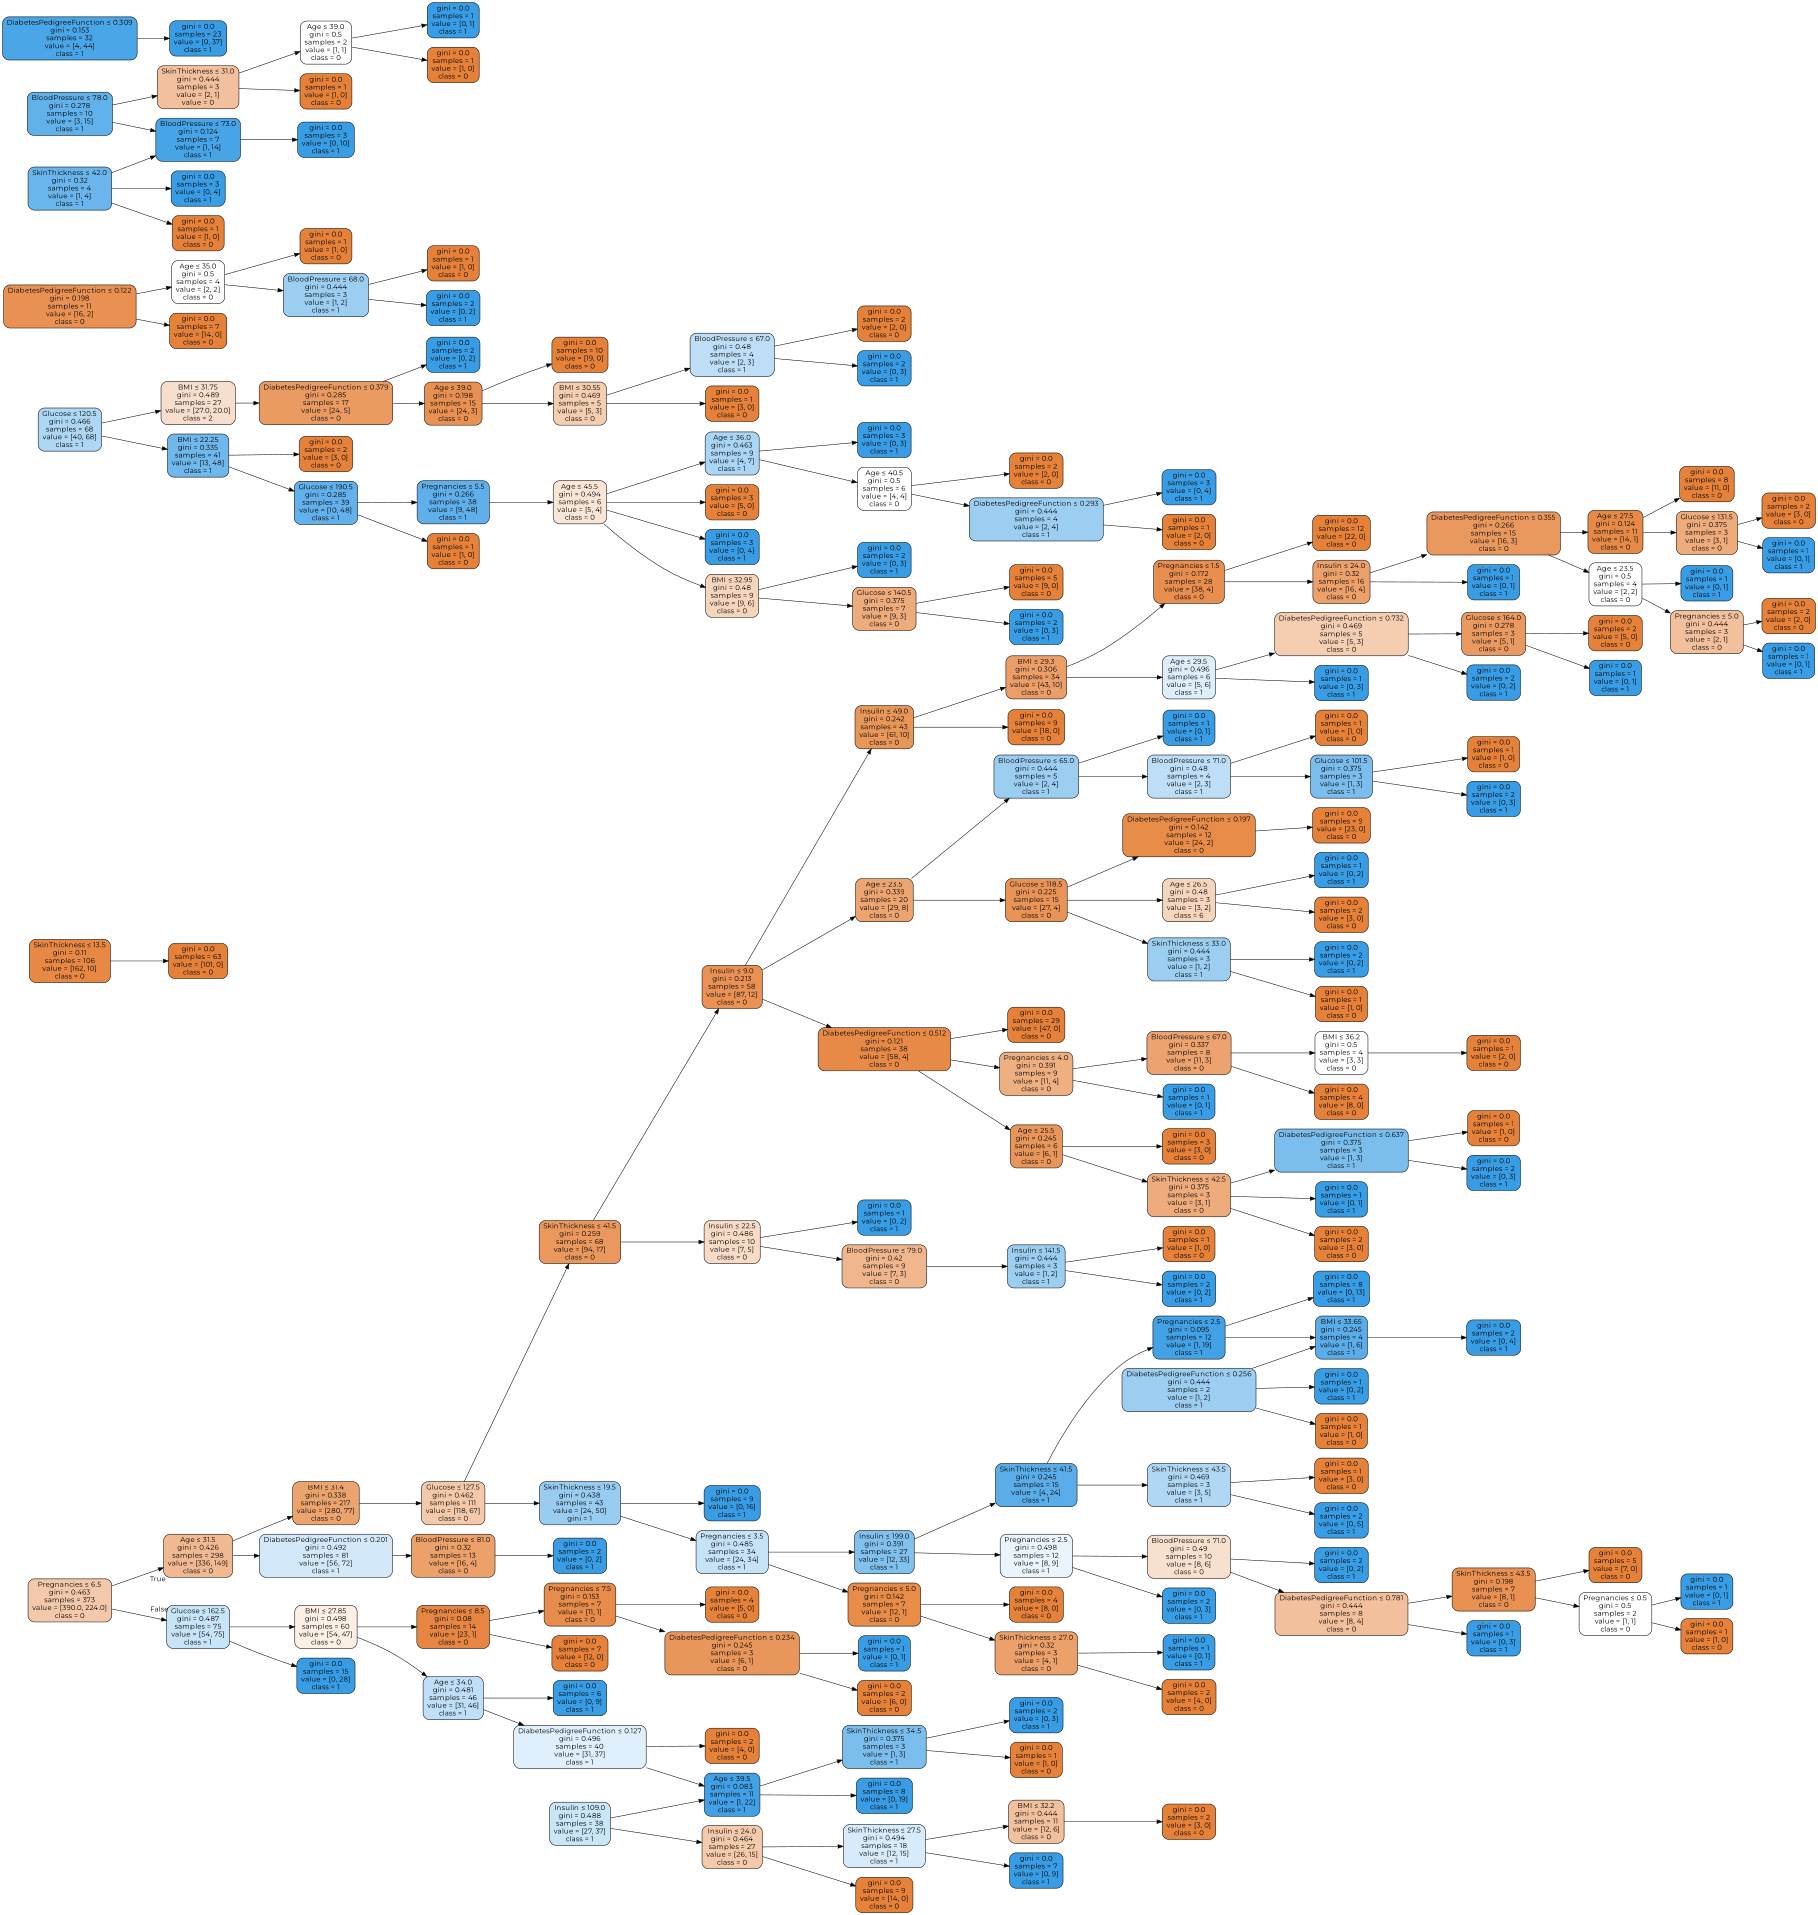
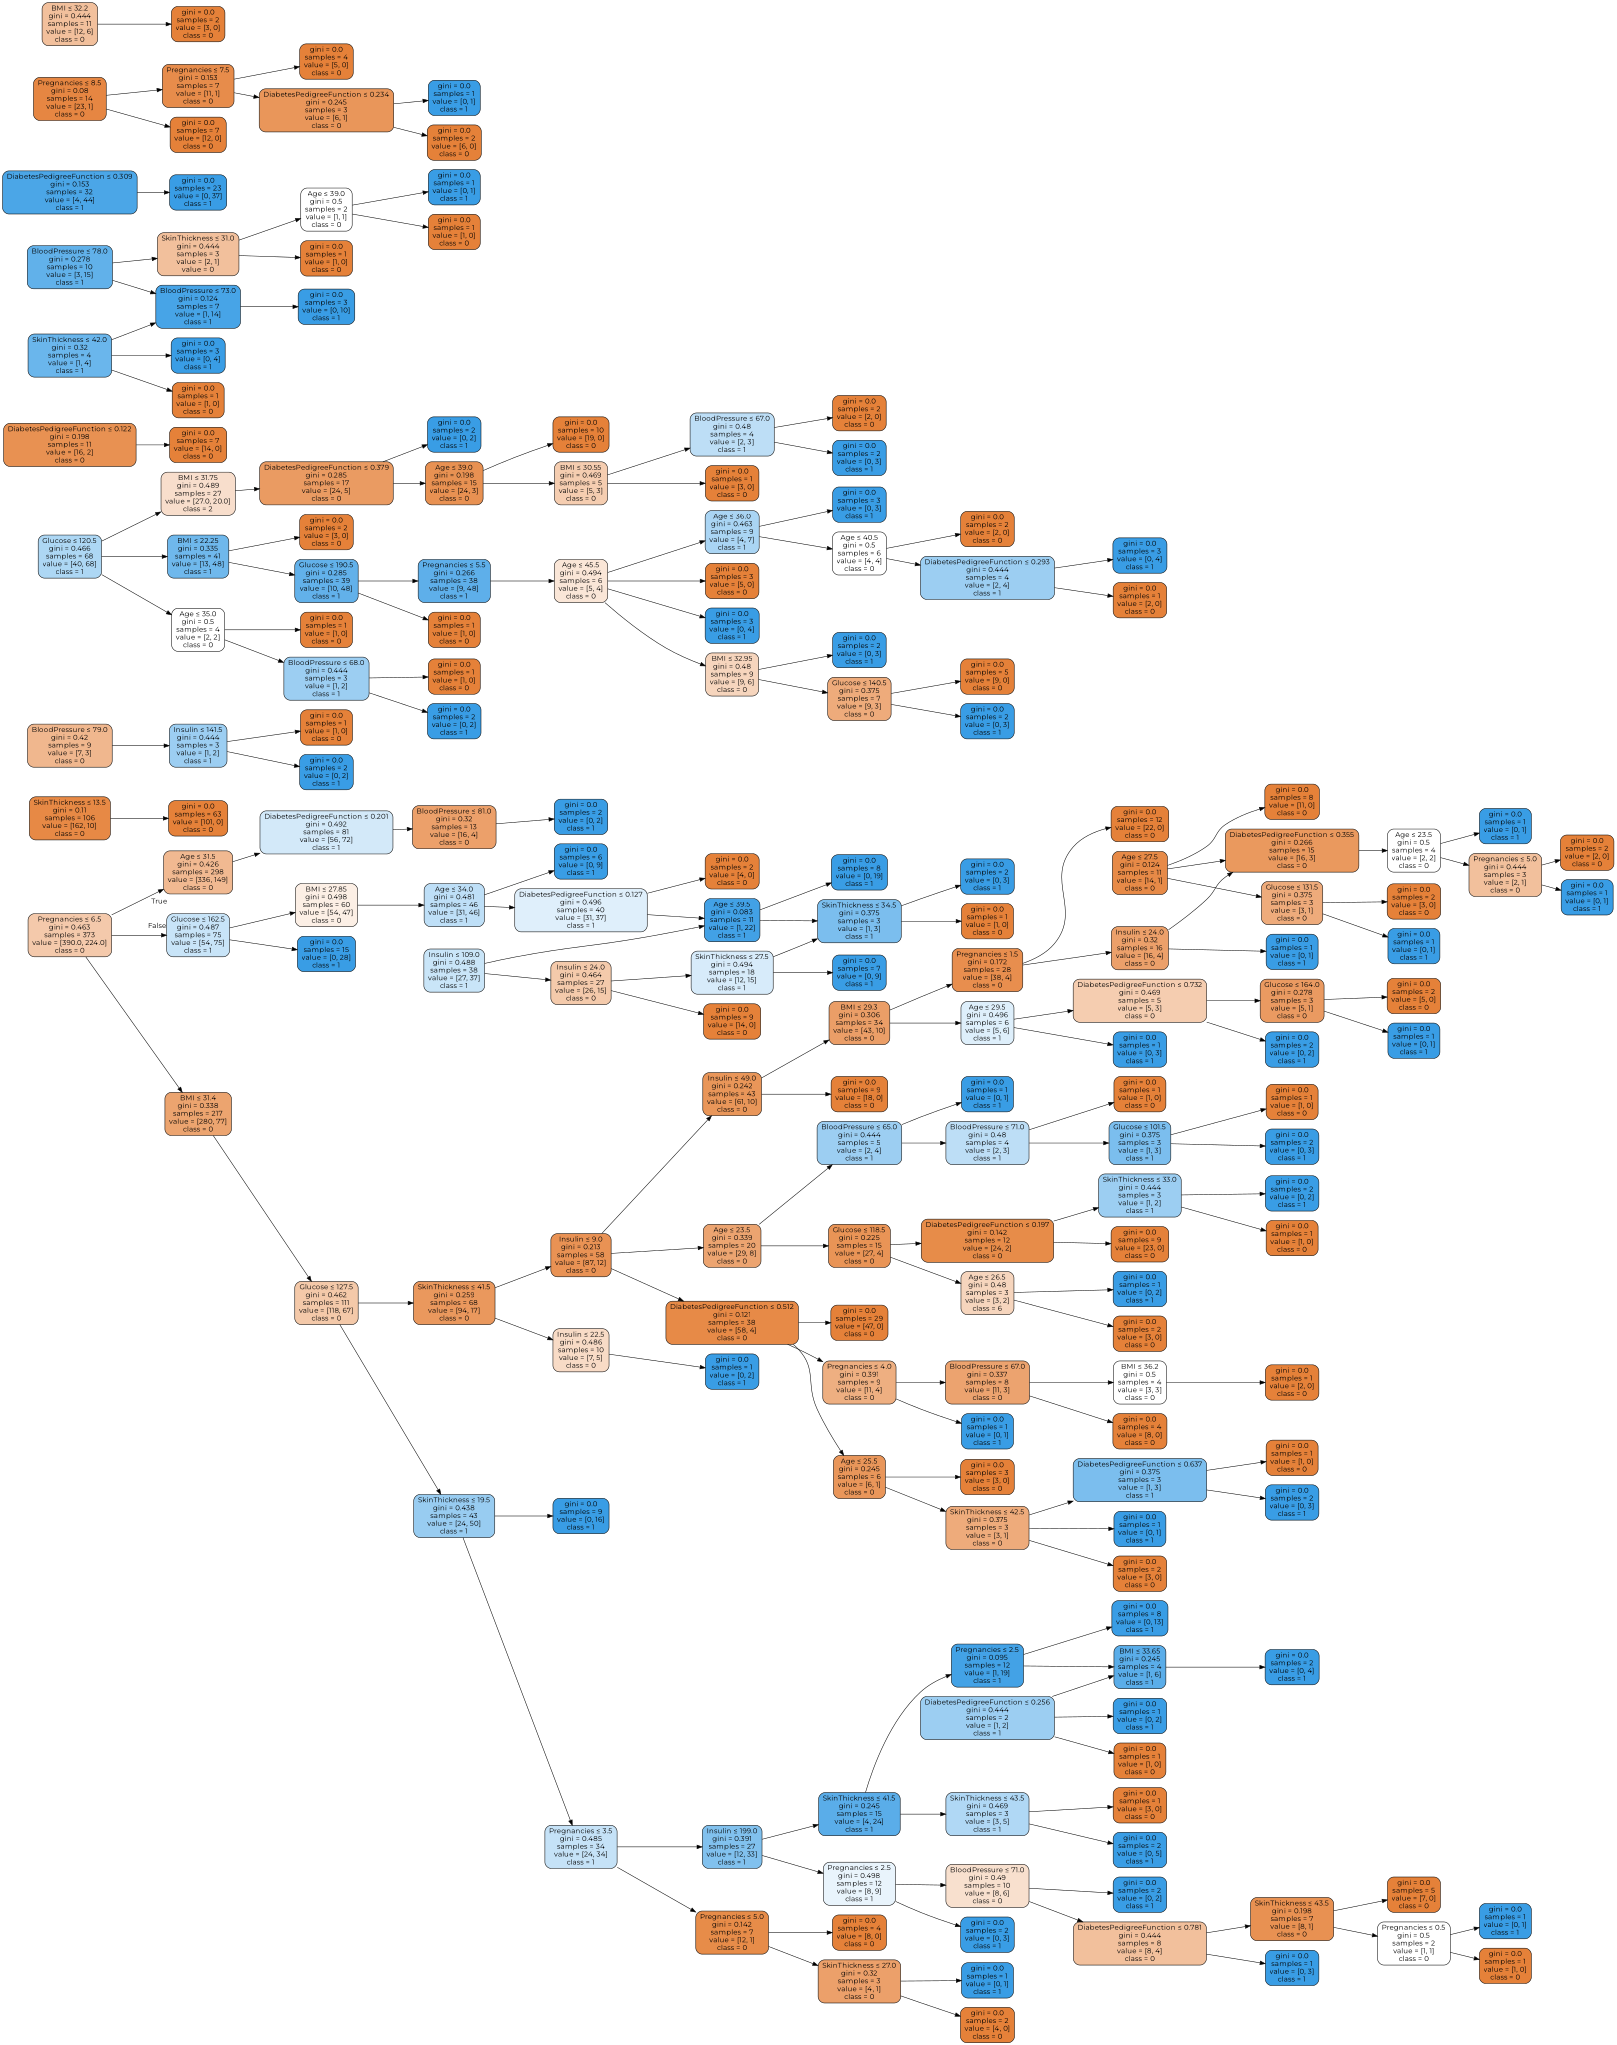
edge "DiabetesPedigreeFunction ≤ 0.122" -> "Age ≤ 35.0": now "Glucose ≤ 120.5" -> "Age ≤ 35.0"
edge "DiabetesPedigreeFunction ≤ 0.355" -> "Age ≤ 27.5": reversed
edge "Glucose ≤ 118.5" -> "SkinThickness ≤ 33.0": now "DiabetesPedigreeFunction ≤ 0.197" -> "SkinThickness ≤ 33.0"
edge "Insulin ≤ 22.5" -> "BloodPressure ≤ 79.0": removed
node "SkinThickness ≤ 19.5": text "gini = 1" -> "class = 1"
edge "Age ≤ 31.5" -> "BMI ≤ 31.4": now "Pregnancies ≤ 6.5" -> "BMI ≤ 31.4"
edge "BMI ≤ 27.85" -> "Pregnancies ≤ 8.5": removed
edge "SkinThickness ≤ 27.5" -> "BMI ≤ 32.2": now "SkinThickness ≤ 27.5" -> "SkinThickness ≤ 34.5"
